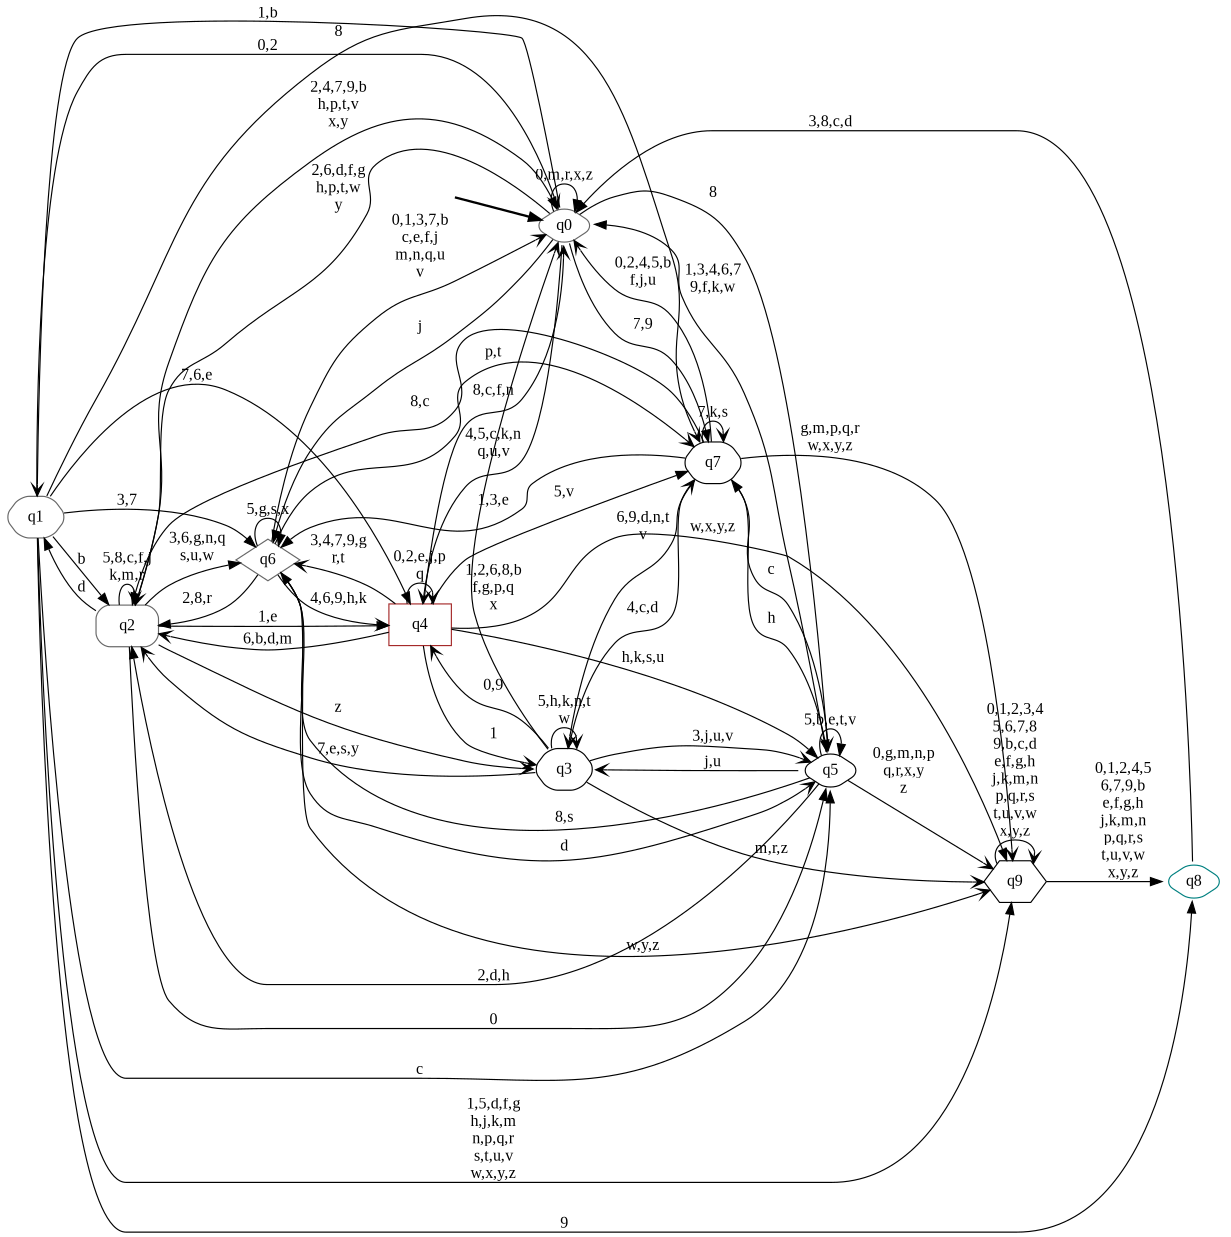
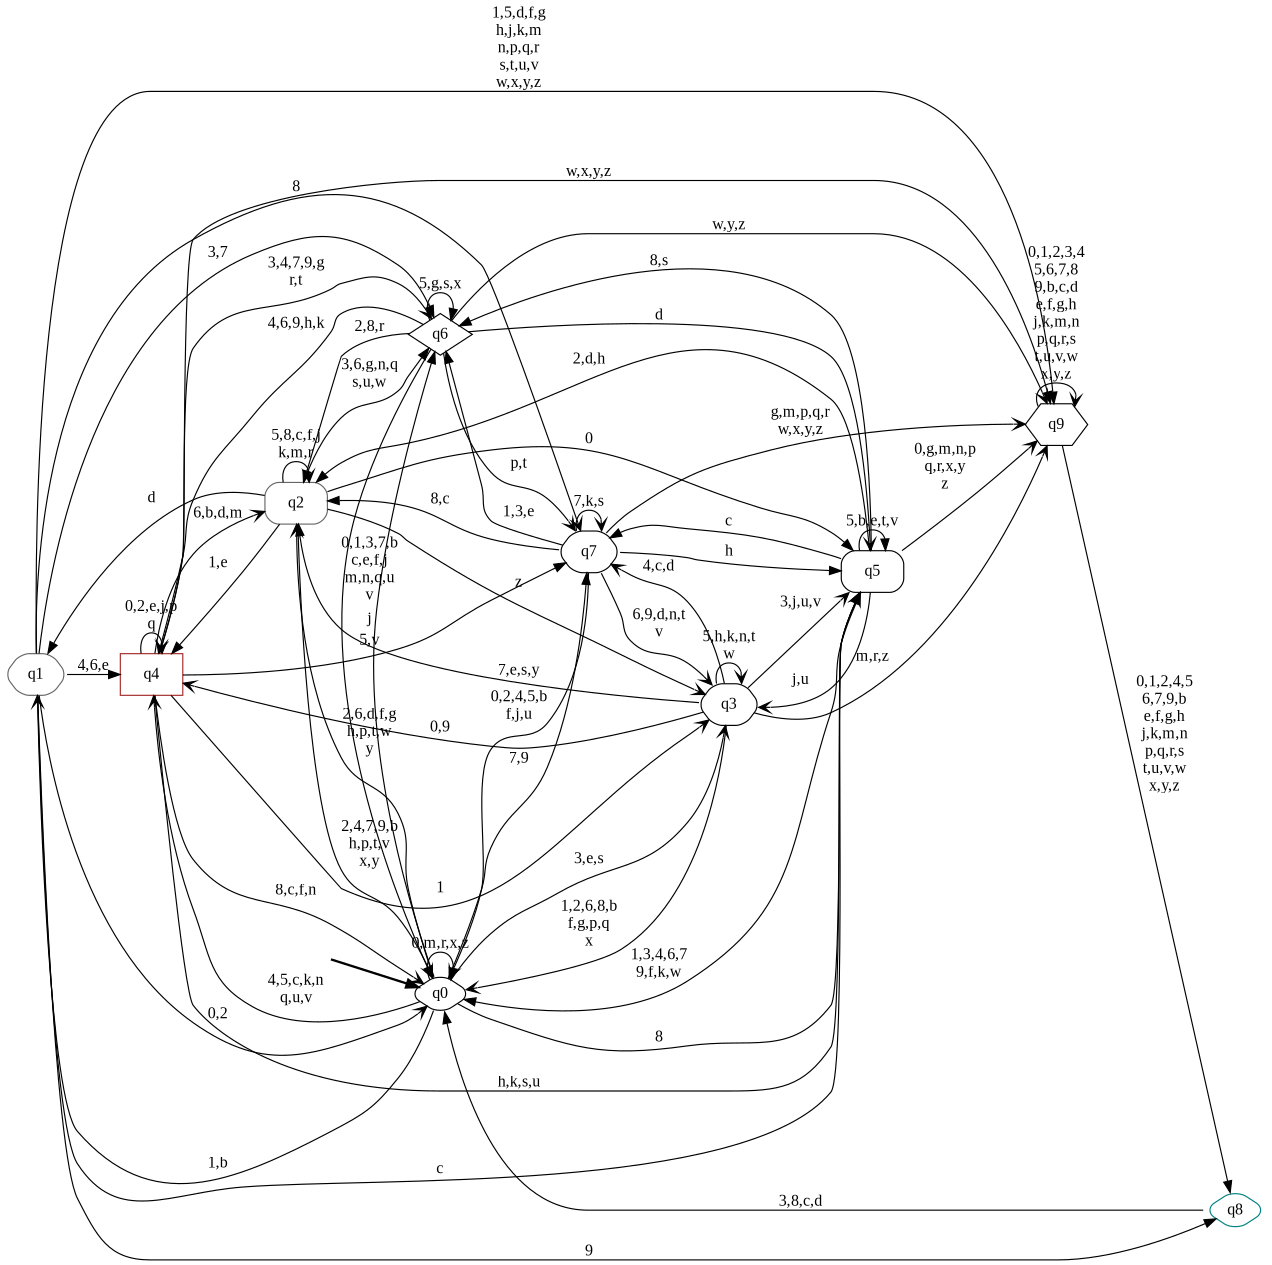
node "q0": color gray40 -> black
edge "q1" -> "q4": label "7,6,e" -> "4,6,e"
node "q6": color gray40 -> black
edge "q1" -> "q2": removed, label "b"
edge "q4" -> "q5": arrowhead normal -> vee
edge "q3" -> "q2": arrowhead vee -> normal
node "q5": shape diamond -> box
edge "q0" -> "q3": added, label "3,e,s"
